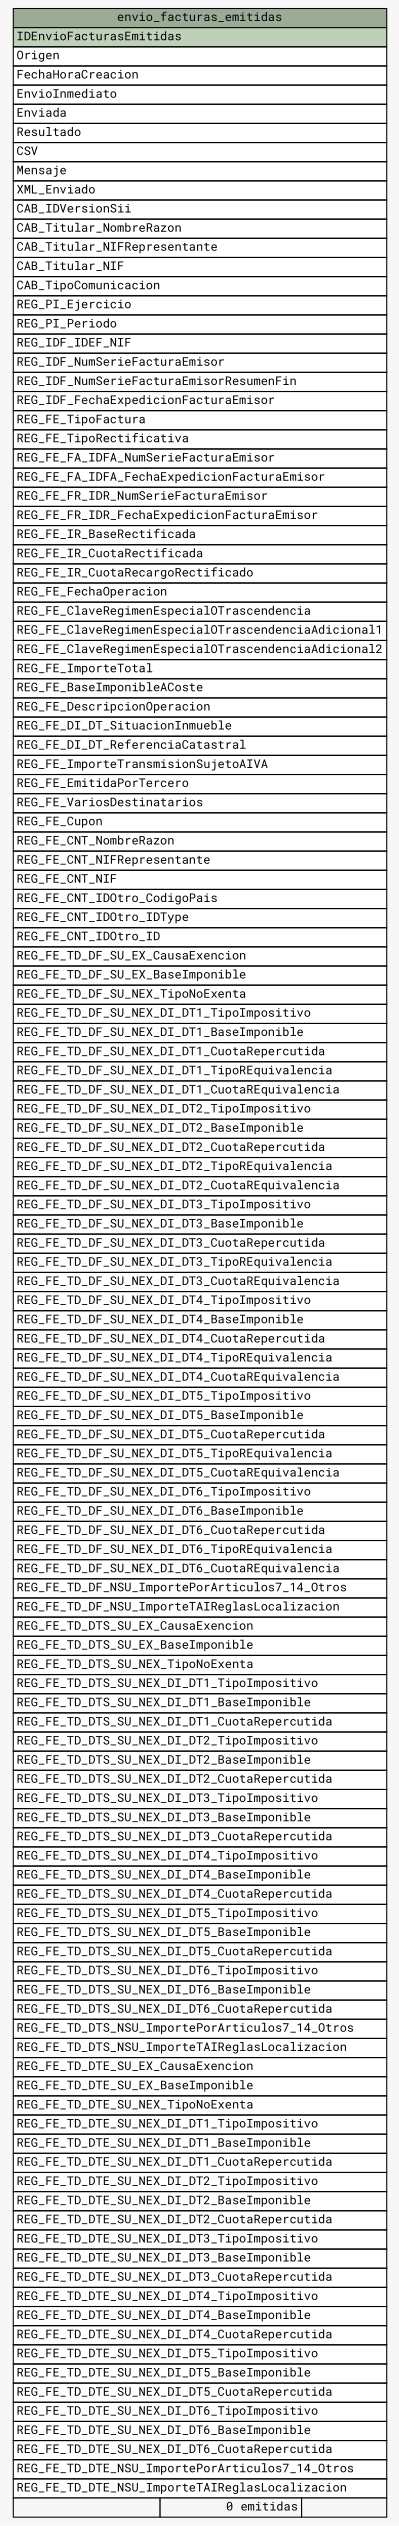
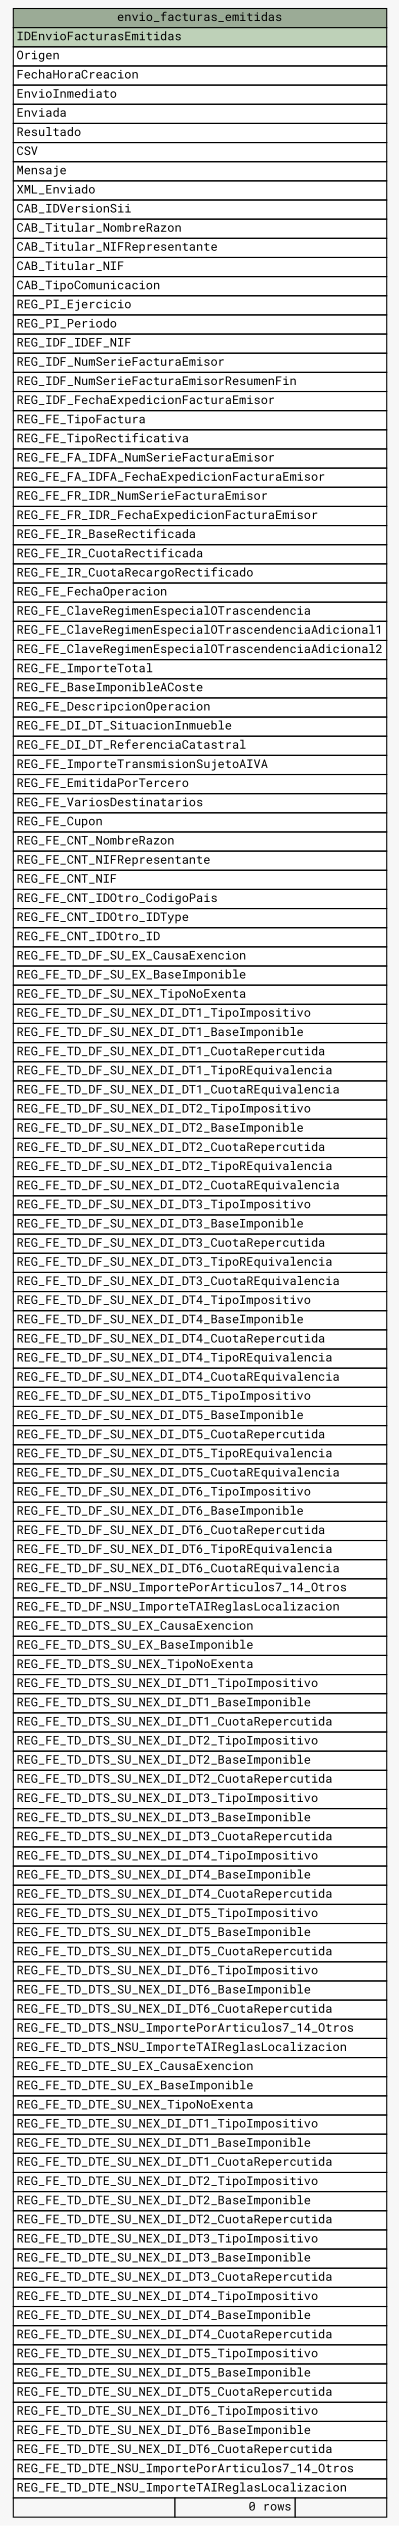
node "envio_facturas_emitidas": text "0 emitidas" -> "0 rows"
